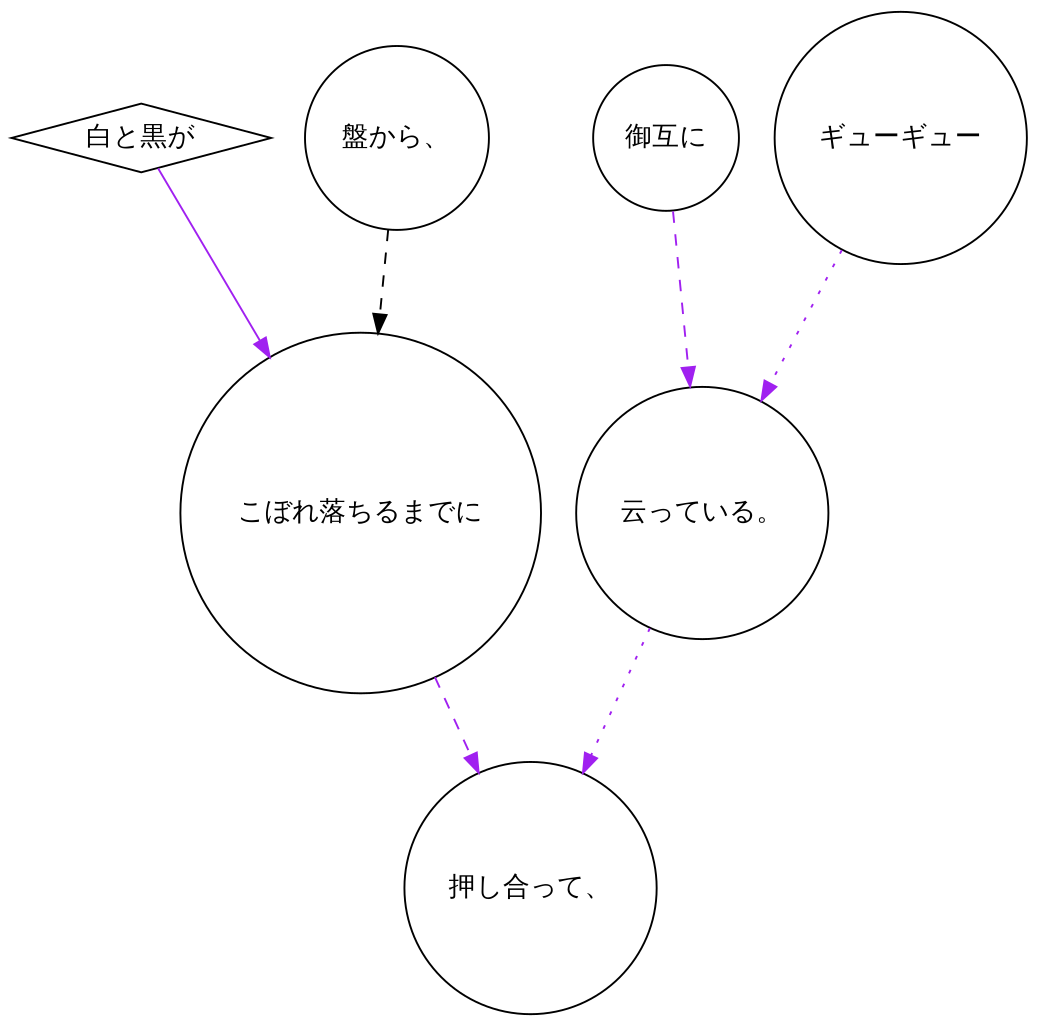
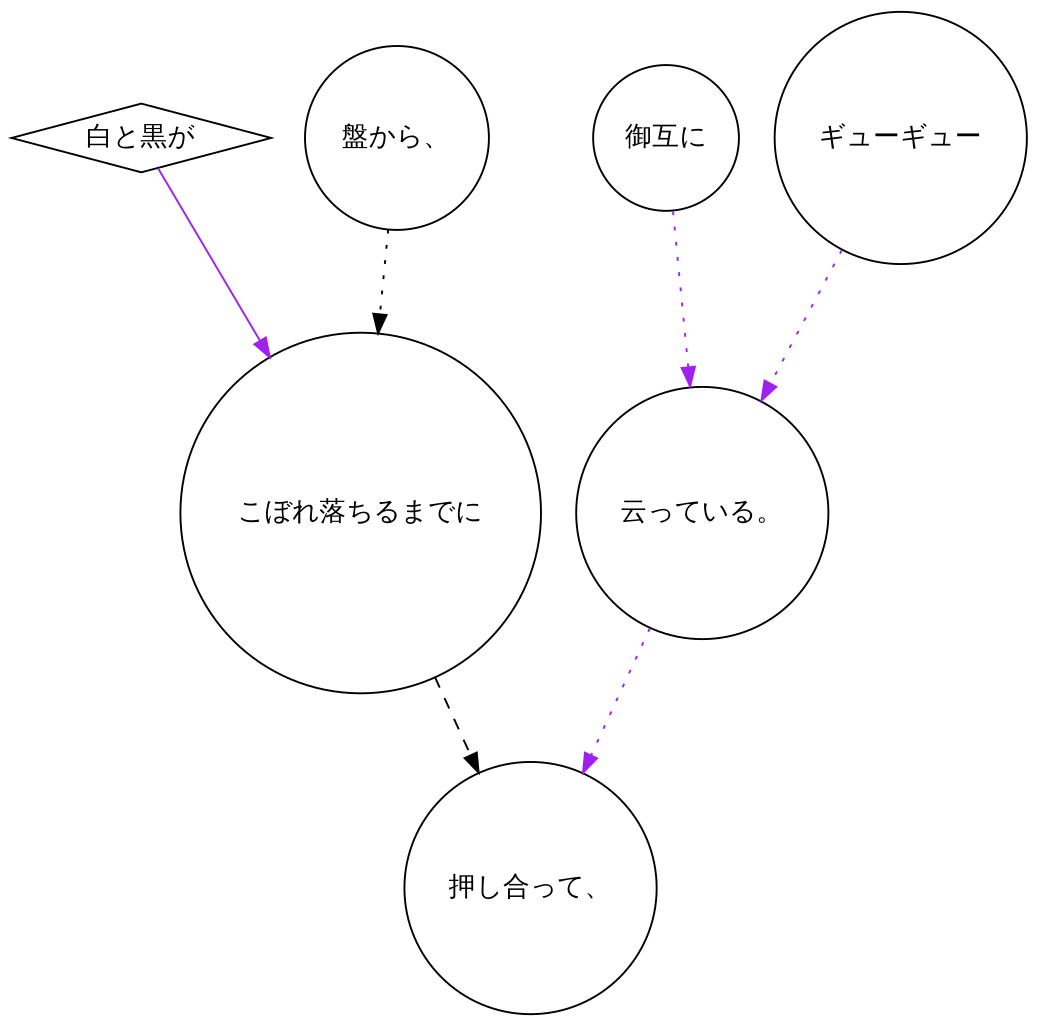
edge "盤から、" -> "こぼれ落ちるまでに": style dashed -> dotted
edge "御互に" -> "云っている。": style dashed -> dotted
edge "こぼれ落ちるまでに" -> "押し合って、": color purple -> black
